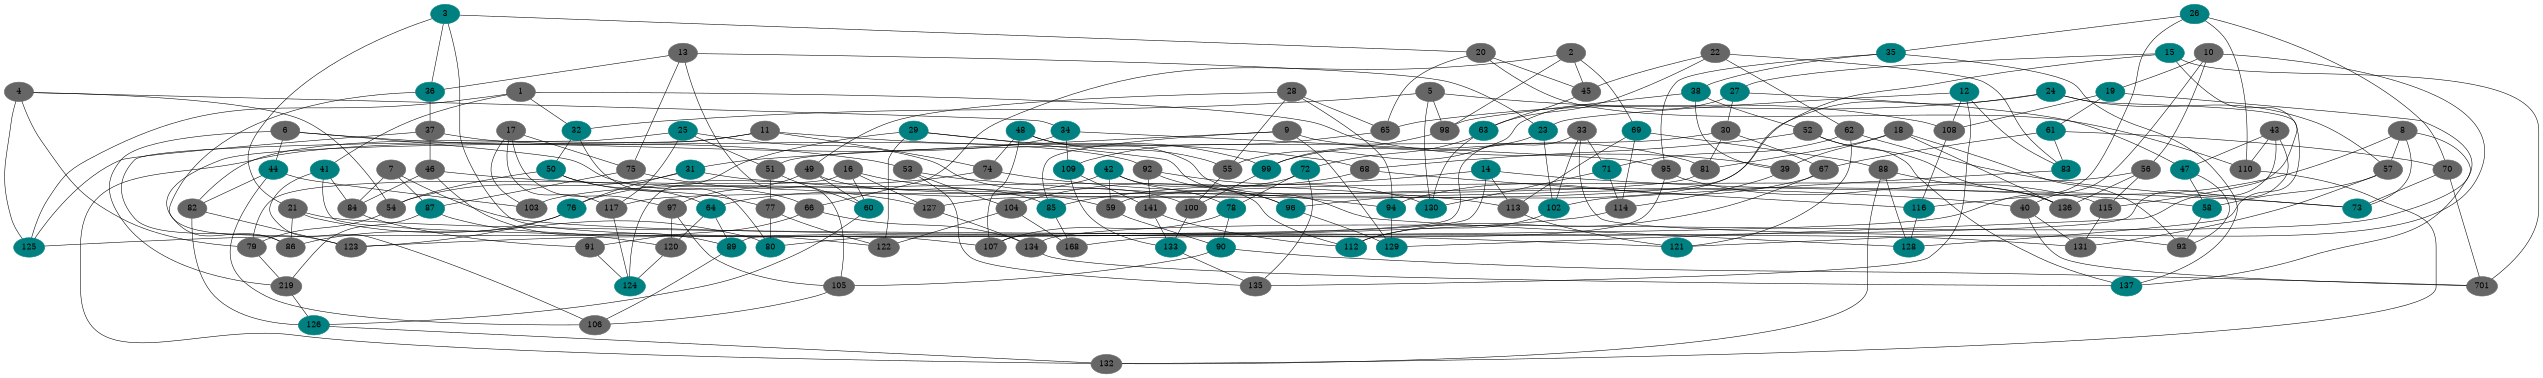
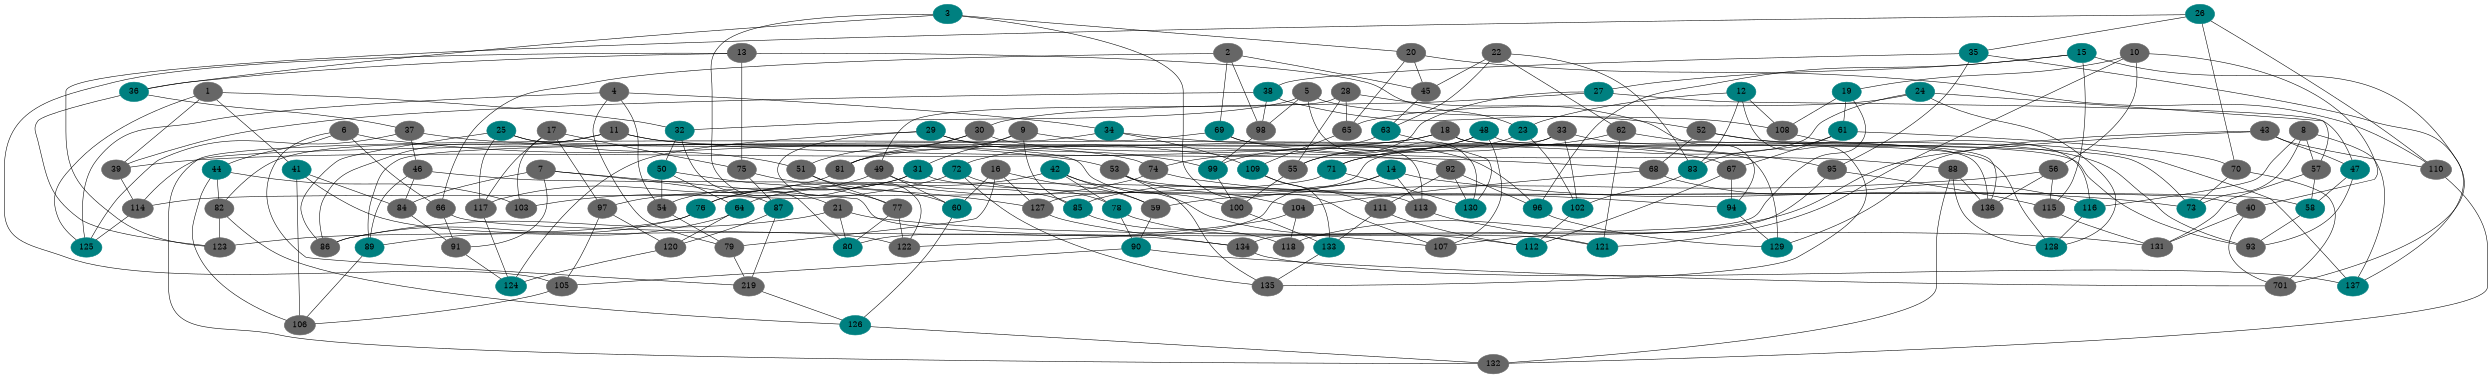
node "141": label "141" -> "111"
edge "7" -- "91": added
node "168": label "168" -> "118"
